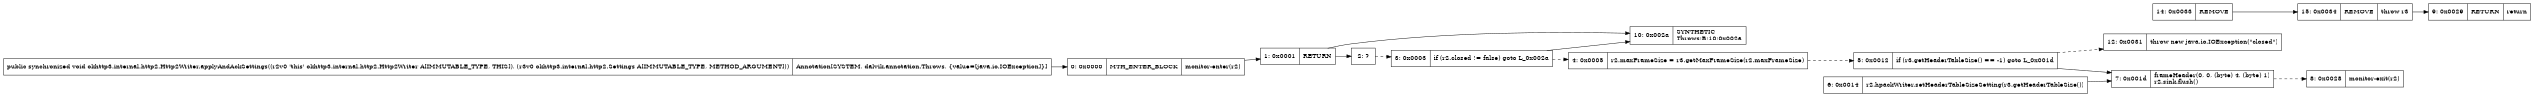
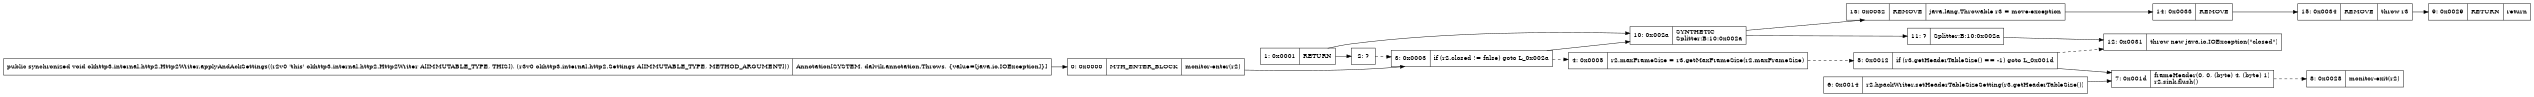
node "13: 0x0032": added
node "11: ?": added
node "10: 0x002a": text "Throws:B:10:0x002a" -> "Splitter:B:10:0x002a"
edge "0: 0x0000" -> "1: 0x0001": now "0: 0x0000" -> "3: 0x0003"
